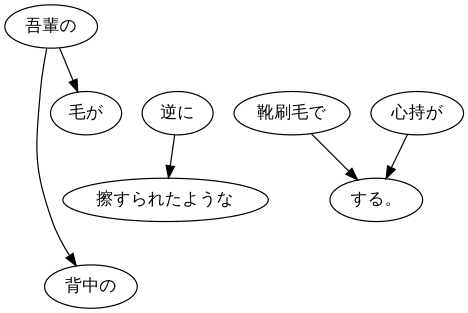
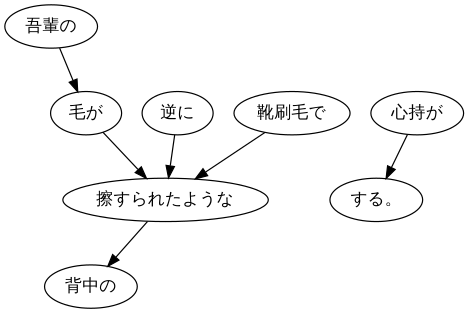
edge "毛が" -> "擦すられたような": added
edge "靴刷毛で" -> "する。": now "靴刷毛で" -> "擦すられたような"
edge "吾輩の" -> "背中の": now "擦すられたような" -> "背中の"
